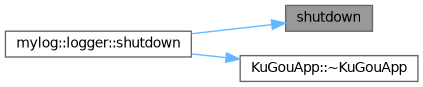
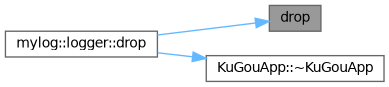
node "shutdown": label "shutdown" -> "drop"
node "mylog::logger::shutdown": label "mylog::logger::shutdown" -> "mylog::logger::drop"
